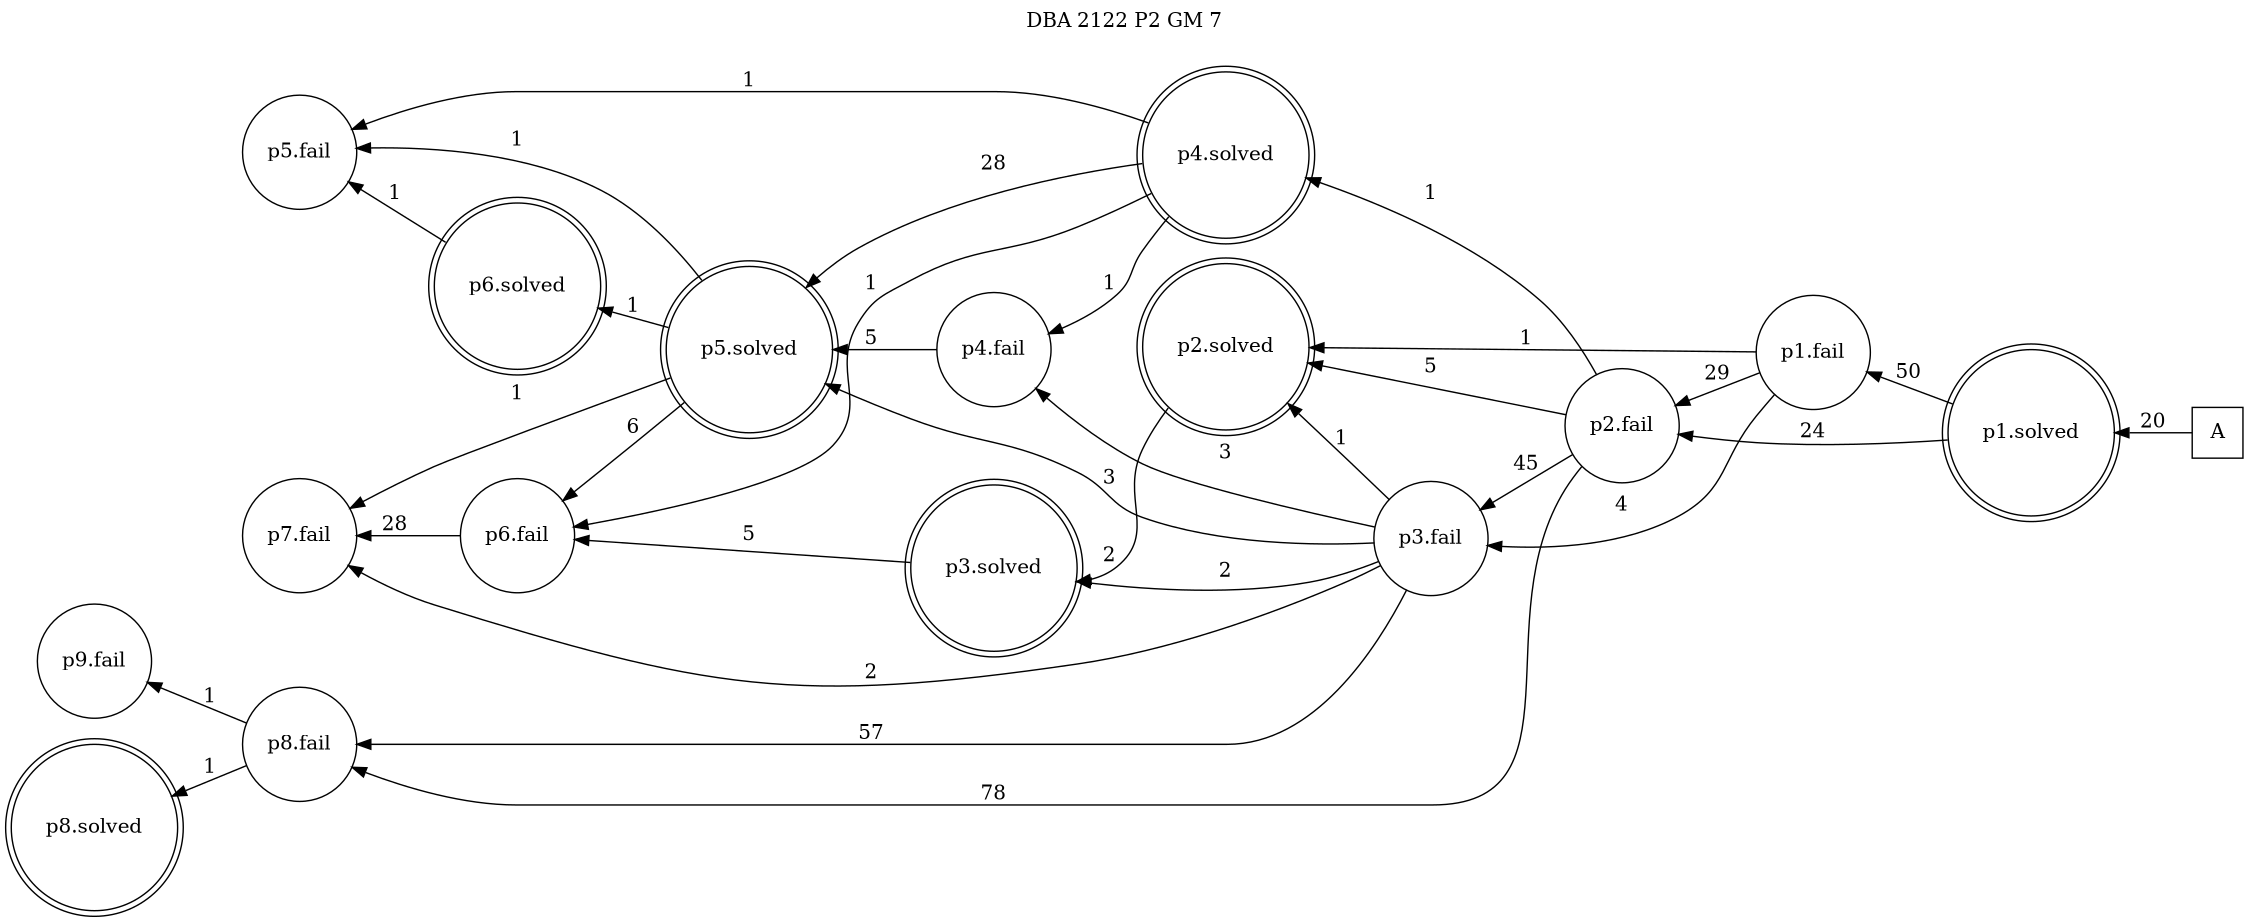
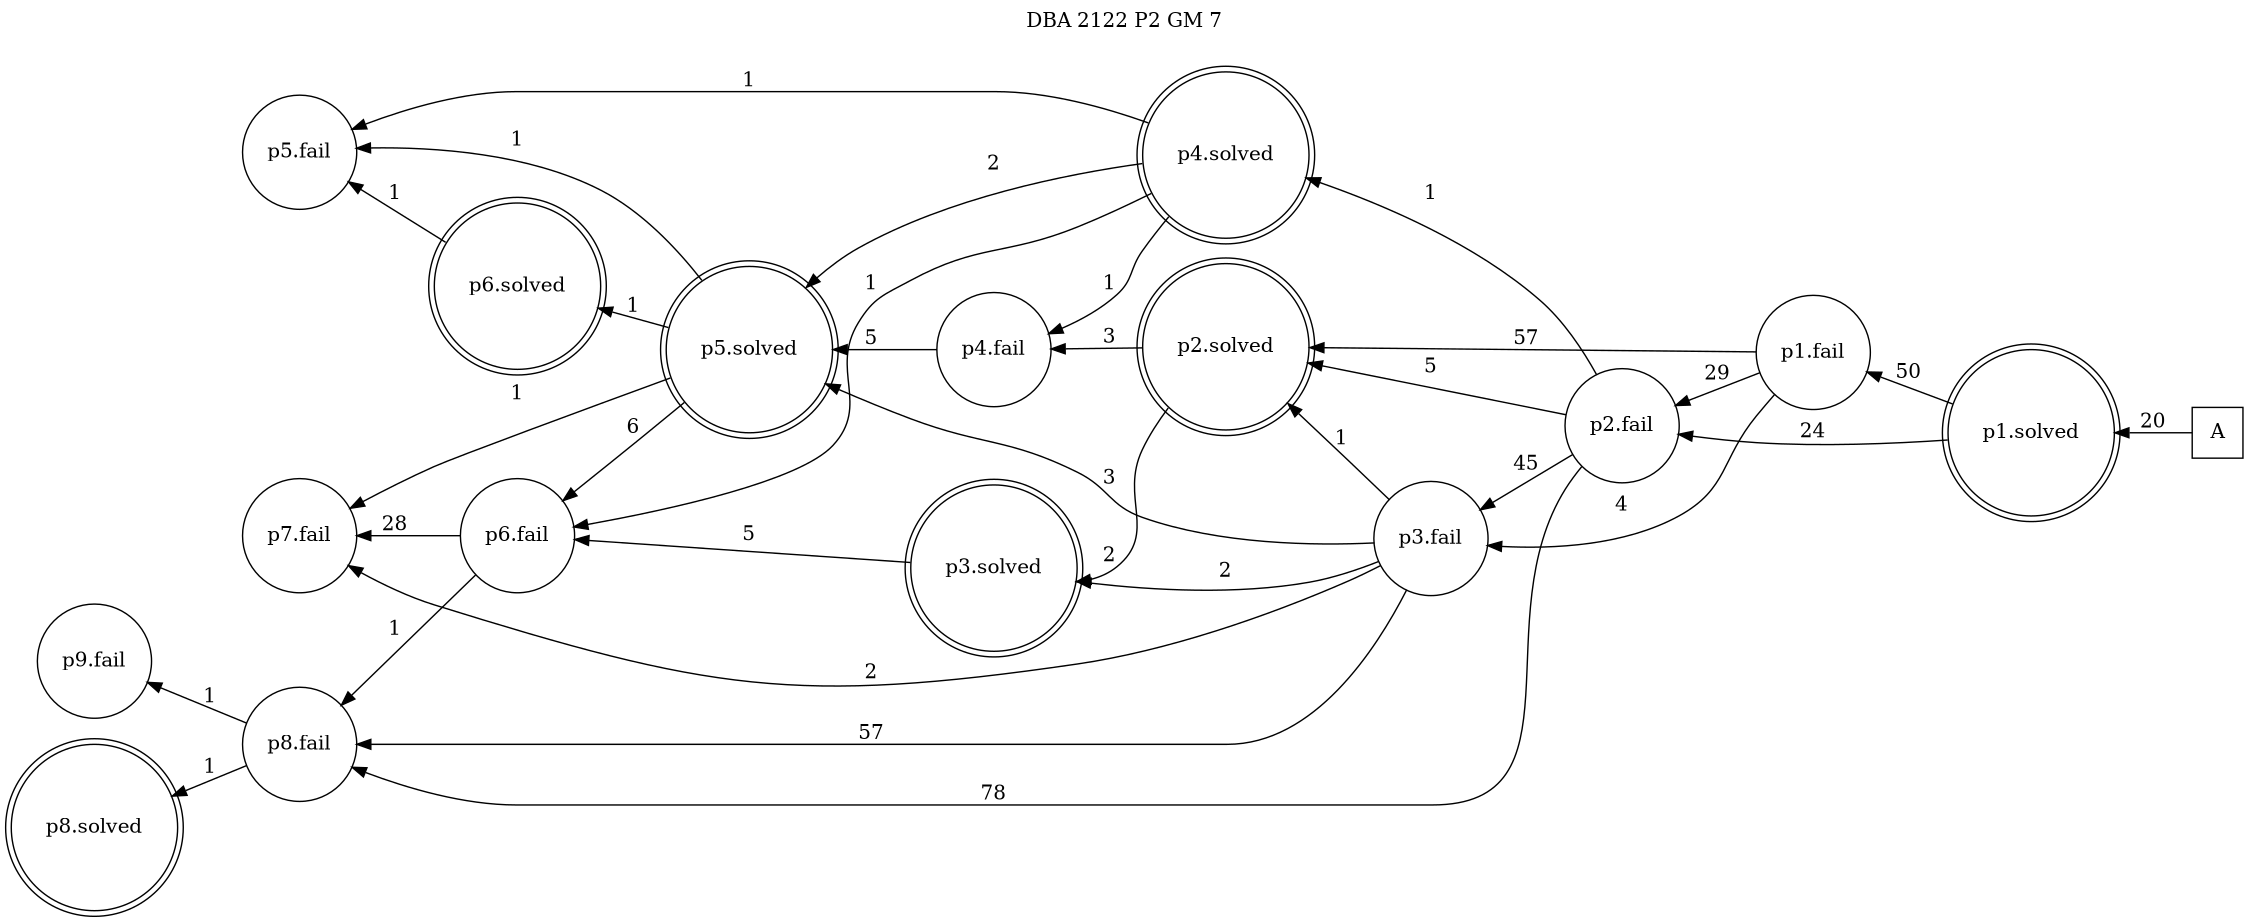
edge "p4.solved" -> "p5.solved": label "28" -> "2"
edge "p1.fail" -> "p2.solved": label "1" -> "57"
edge "p3.fail" -> "p4.fail": now "p2.solved" -> "p4.fail"
edge "p6.fail" -> "p8.fail": added, label "1"
